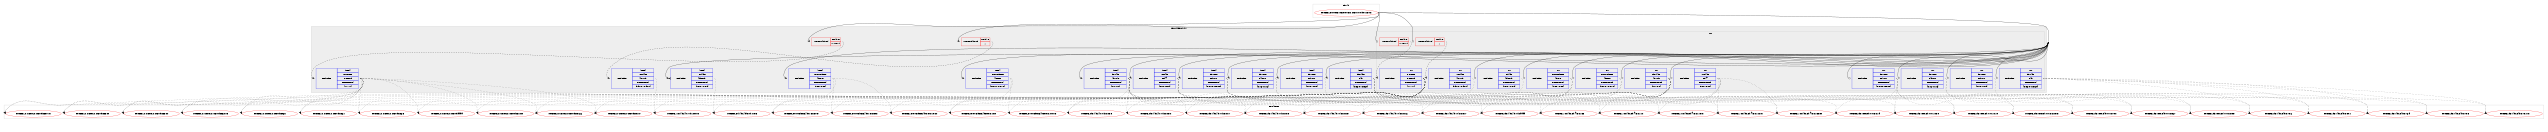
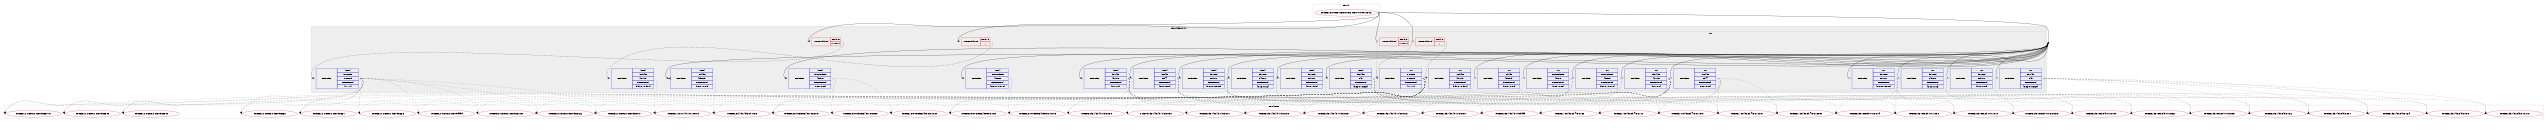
node "portage://sys-apps/systemd-256.1-r3": removed
node "portage://x11-libs/libwnck-43.0-r1": label "portage://x11-libs/libwnck-43.0-r1" -> "portage://x11-run/libwnck-43.0-r1"
node "portage://dev-libs/libxml2-2.13.1": label "portage://dev-libs/libxml2-2.13.1" -> "systemd://dev-libs/libxml2-2.13.1"
